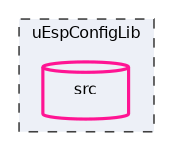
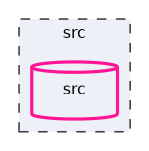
cluster "uEspConfigLib": label "uEspConfigLib" -> "src"
